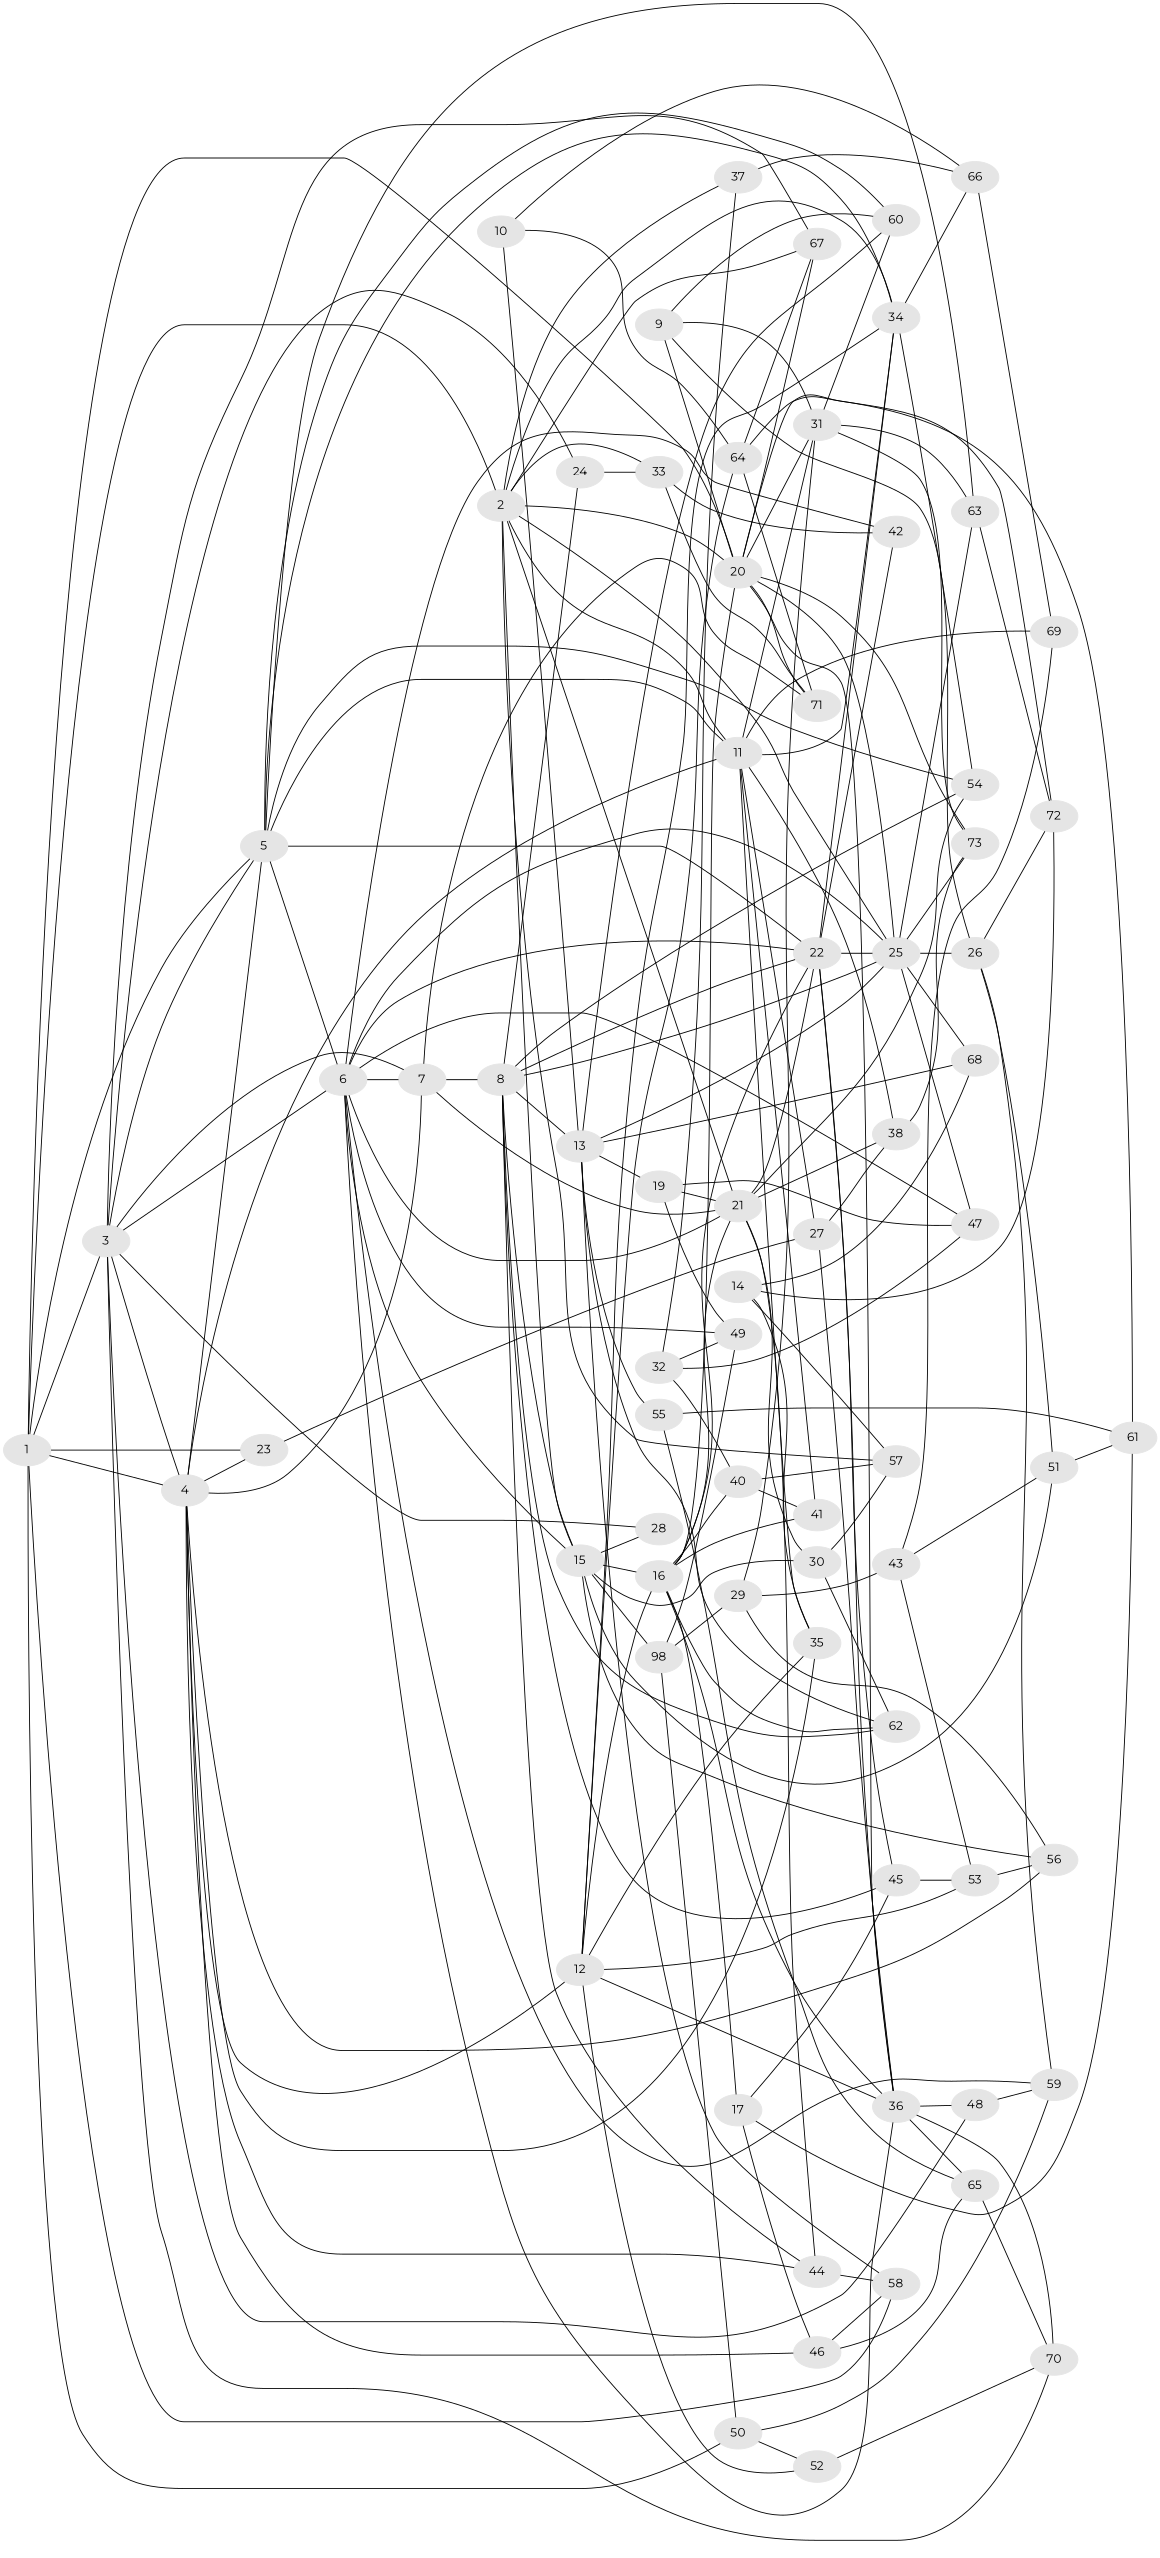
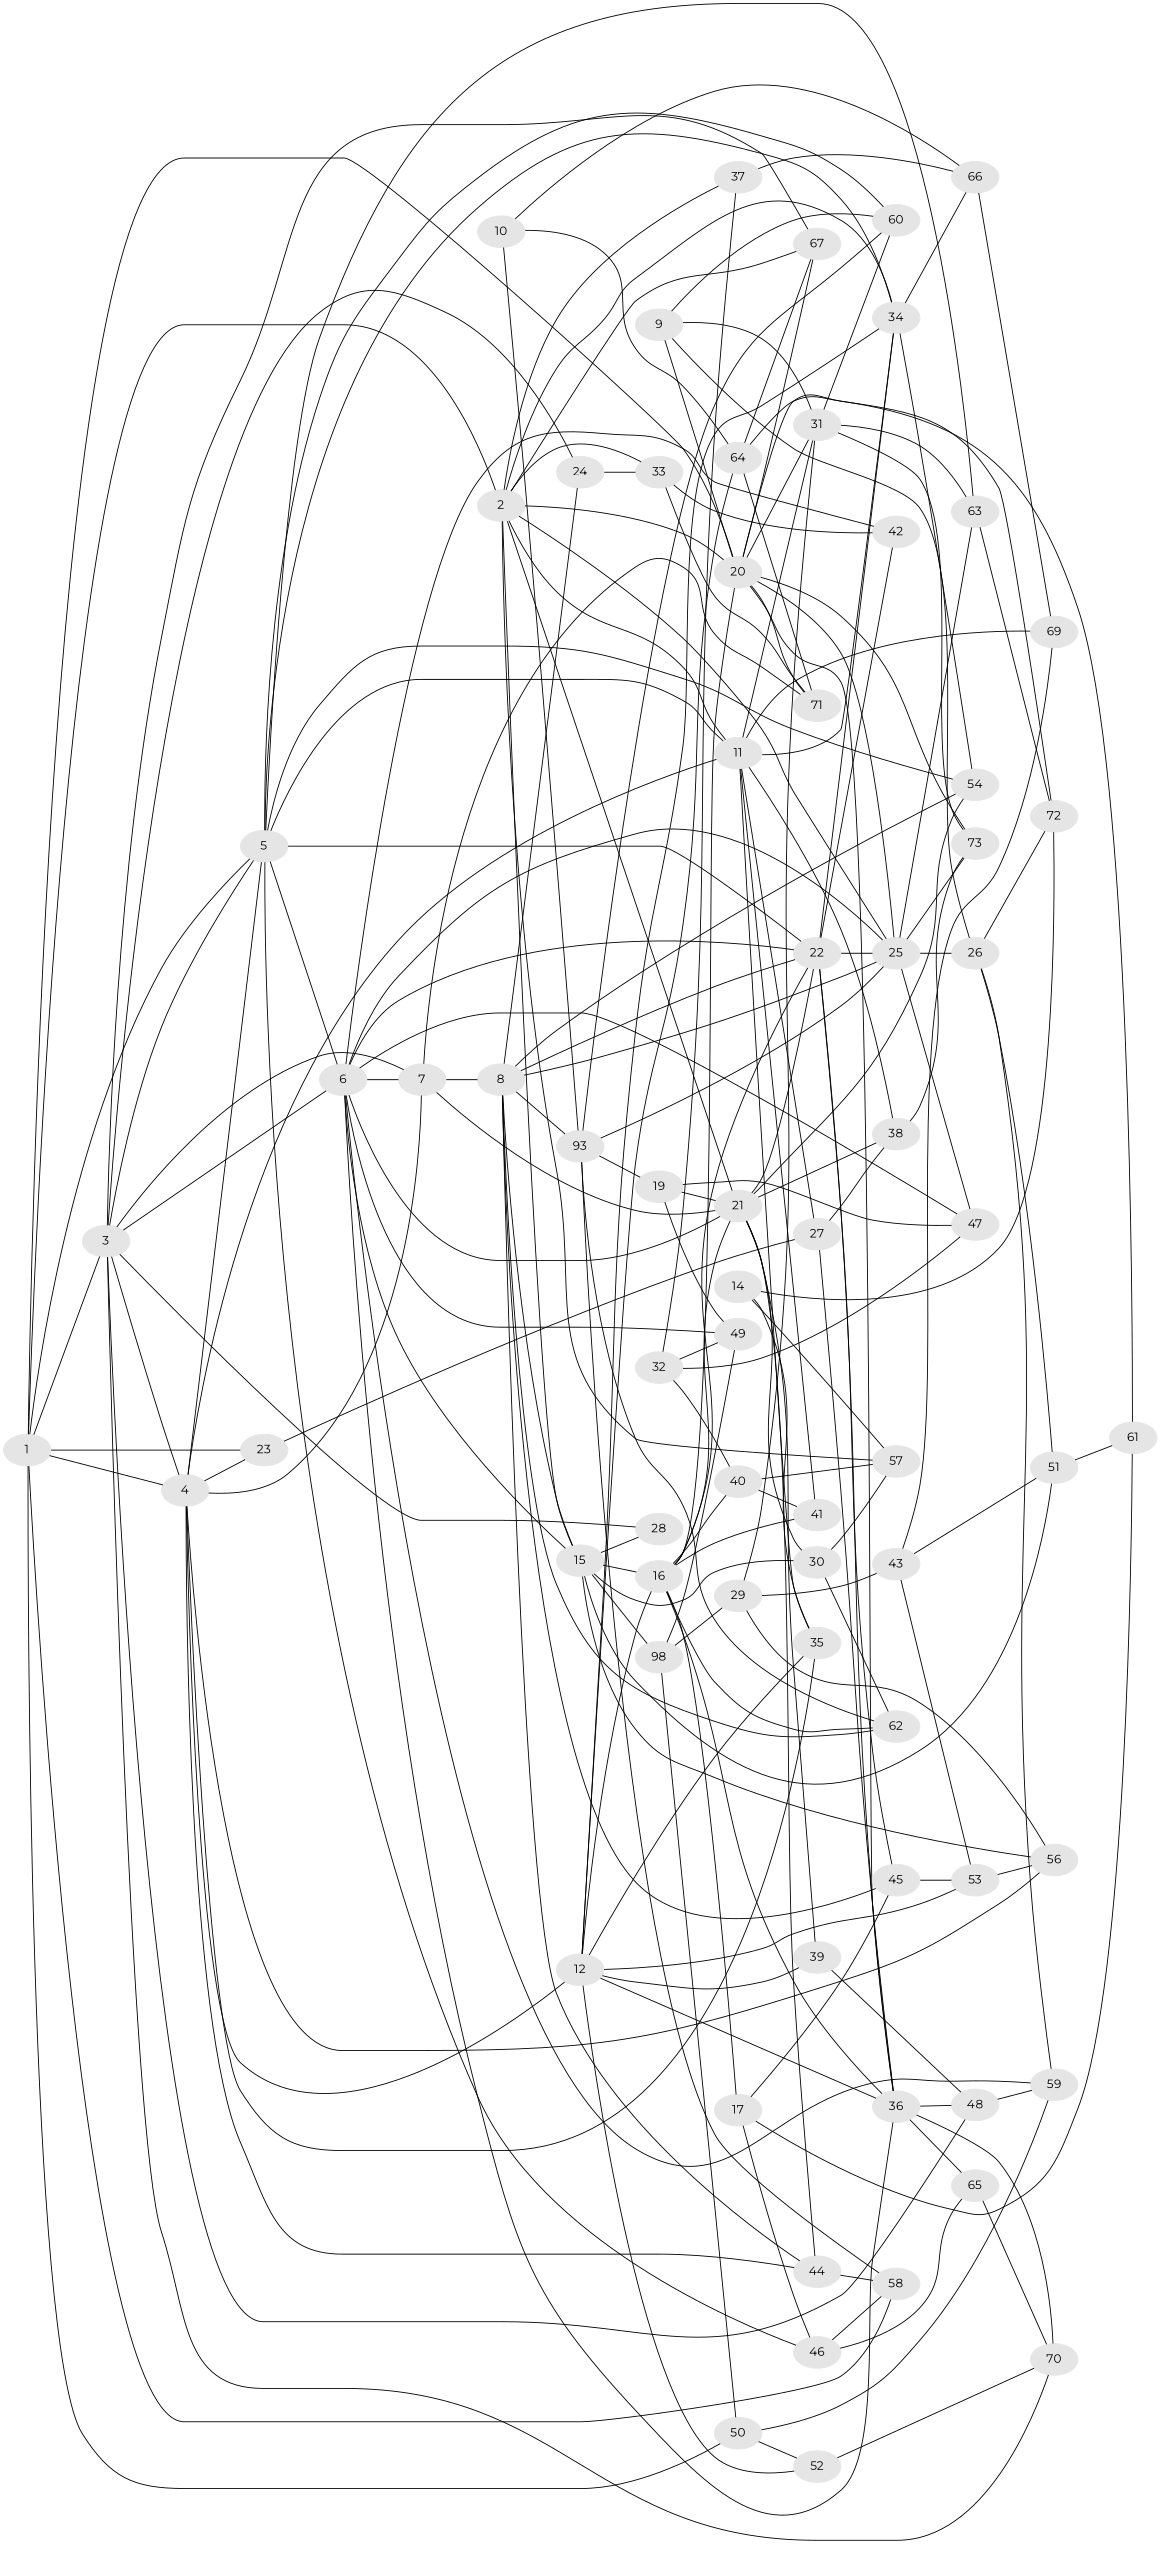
node "68": removed
node "13": label "13" -> "93"
node "55": removed
node "39": added
edge "4" -- "46": now "5" -- "46"
